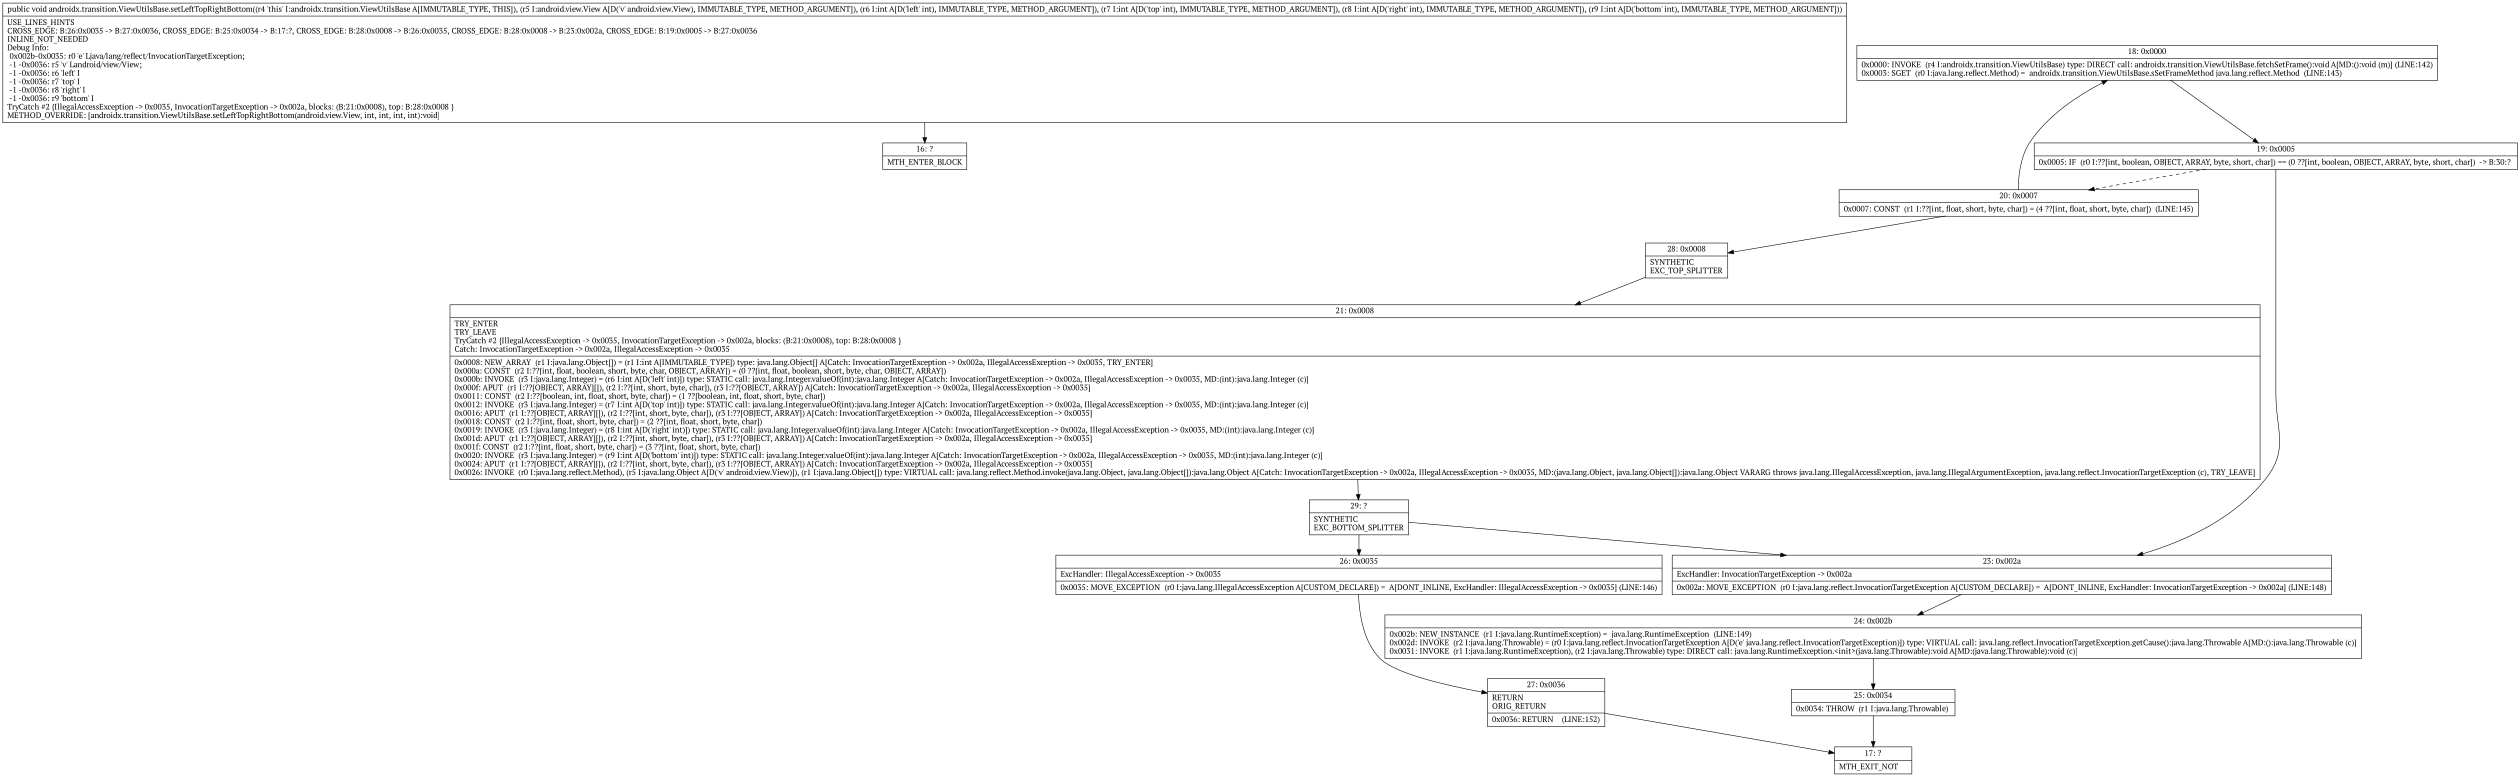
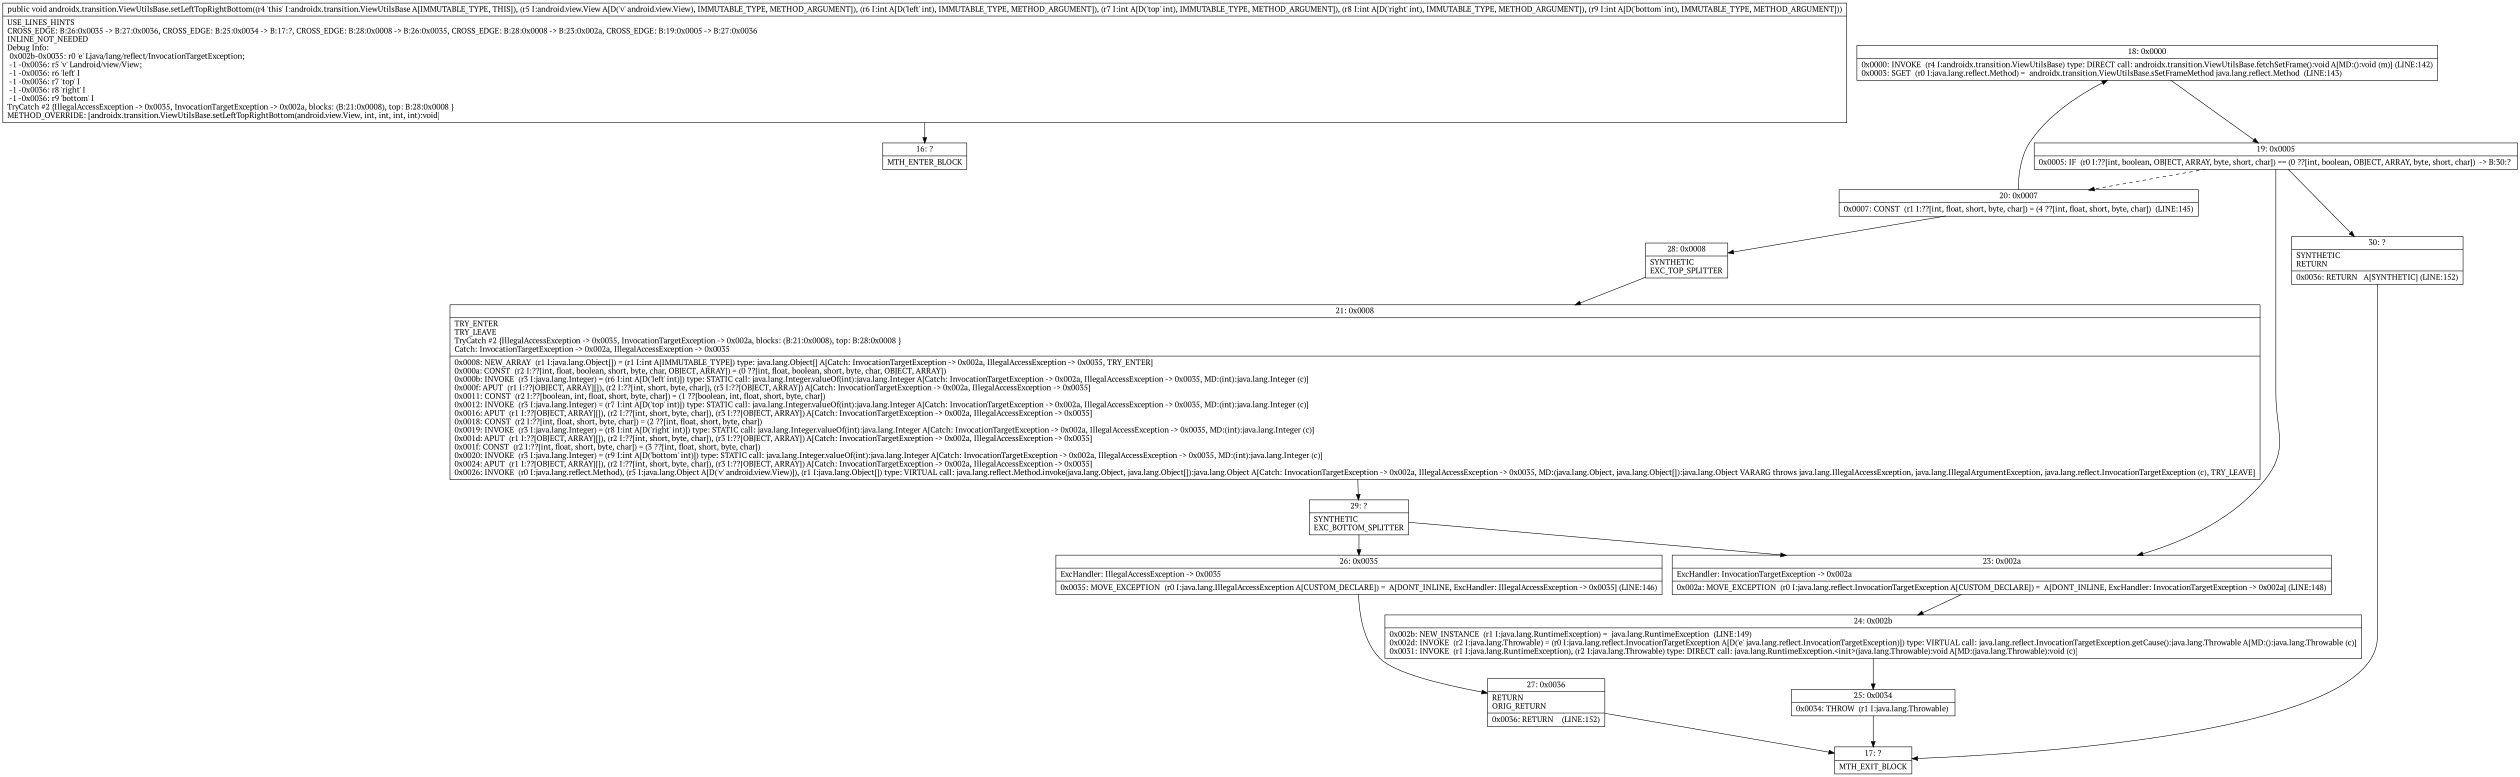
node "30: ?": added
node "17: ?": text "MTH_EXIT_NOT" -> "MTH_EXIT_BLOCK"
